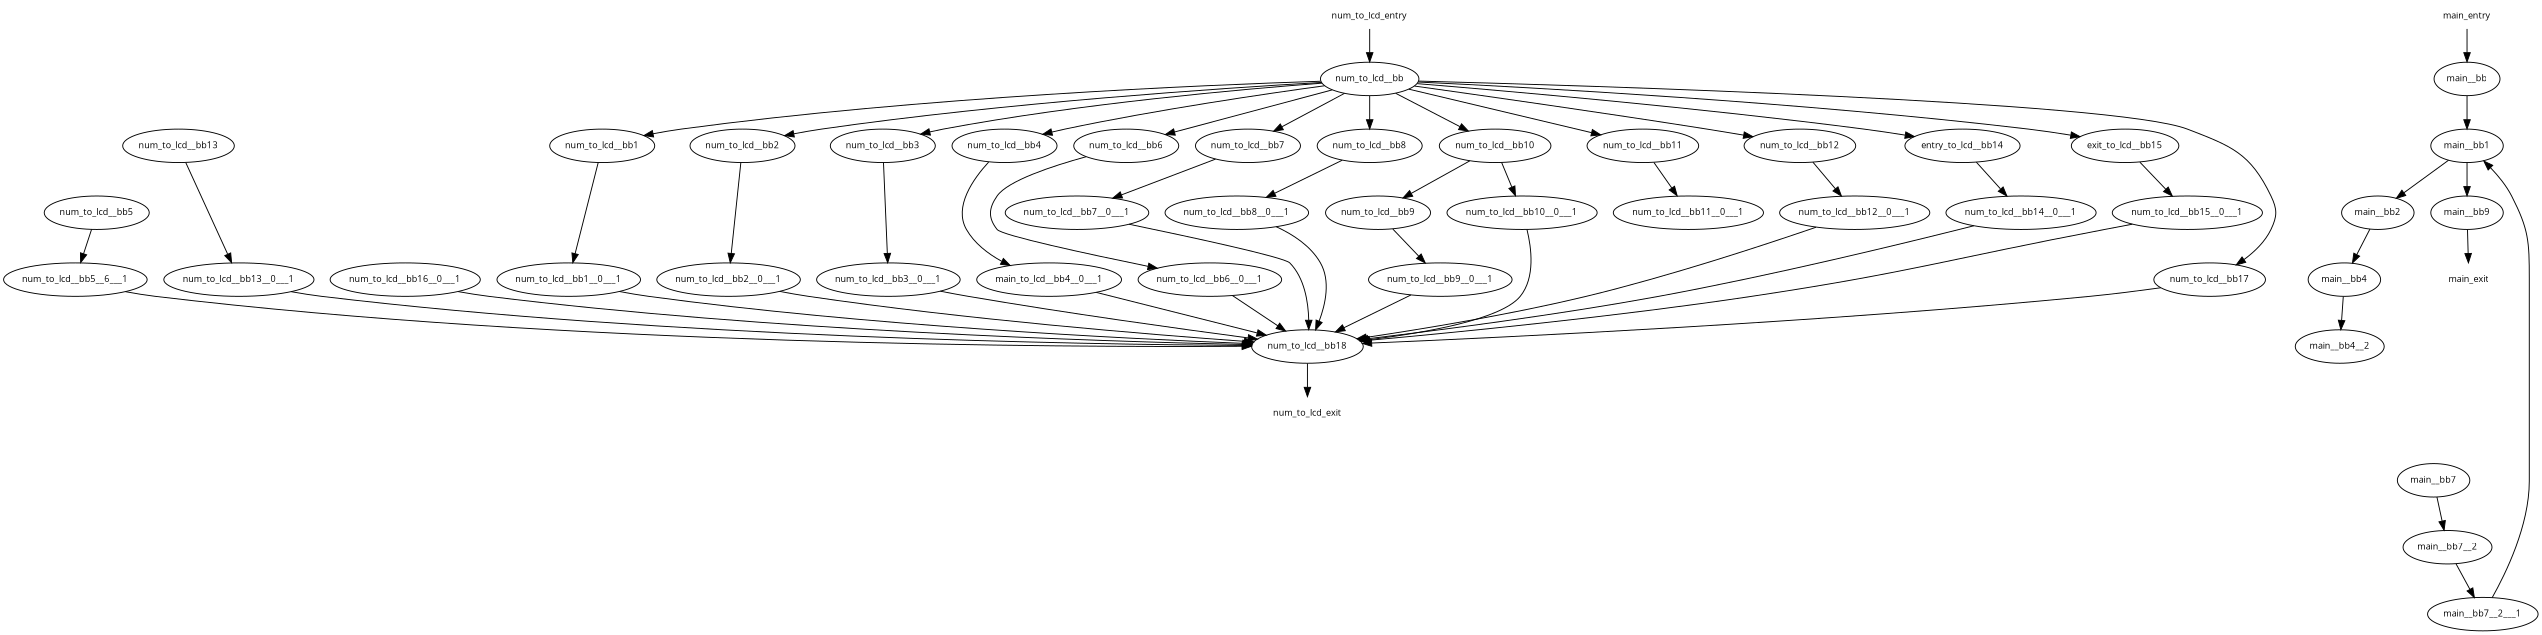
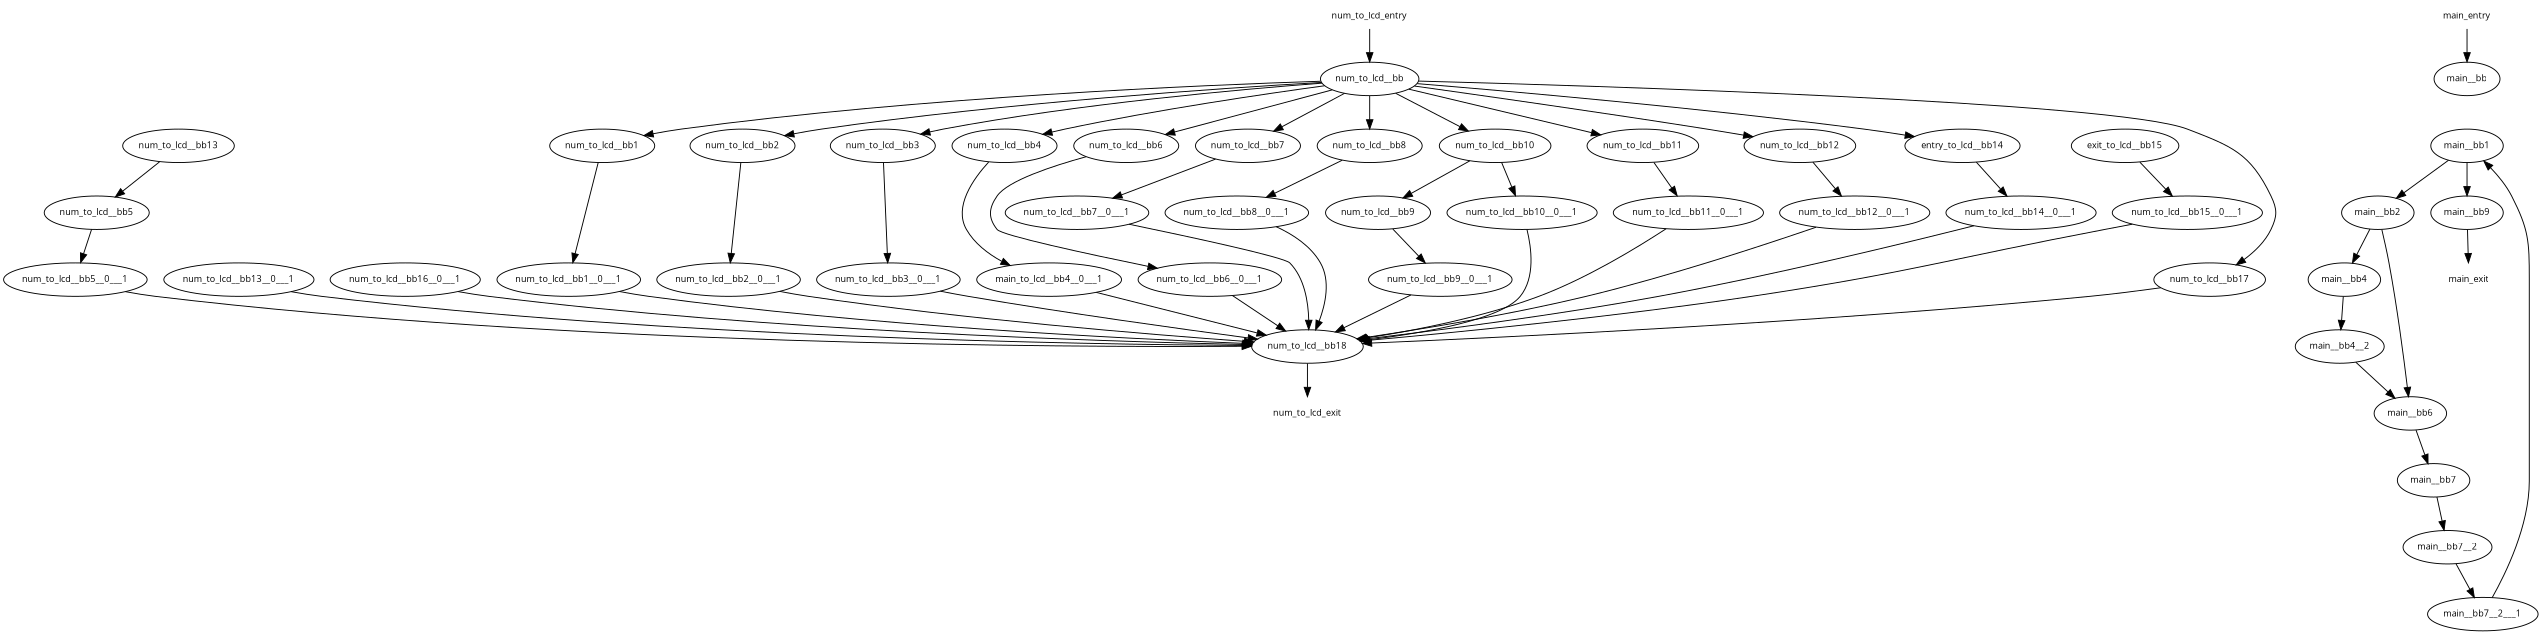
edge "num_to_lcd__bb" -> "exit_to_lcd__bb15": removed
edge "main__bb" -> "main__bb1": removed
edge "num_to_lcd__bb13" -> "num_to_lcd__bb13__0___1": now "num_to_lcd__bb13" -> "num_to_lcd__bb5"
node "num_to_lcd__bb5__6___1": label "num_to_lcd__bb5__6___1" -> "num_to_lcd__bb5__0___1"
edge "num_to_lcd__bb11__0___1" -> "num_to_lcd__bb18": added
node "main__bb6": added
